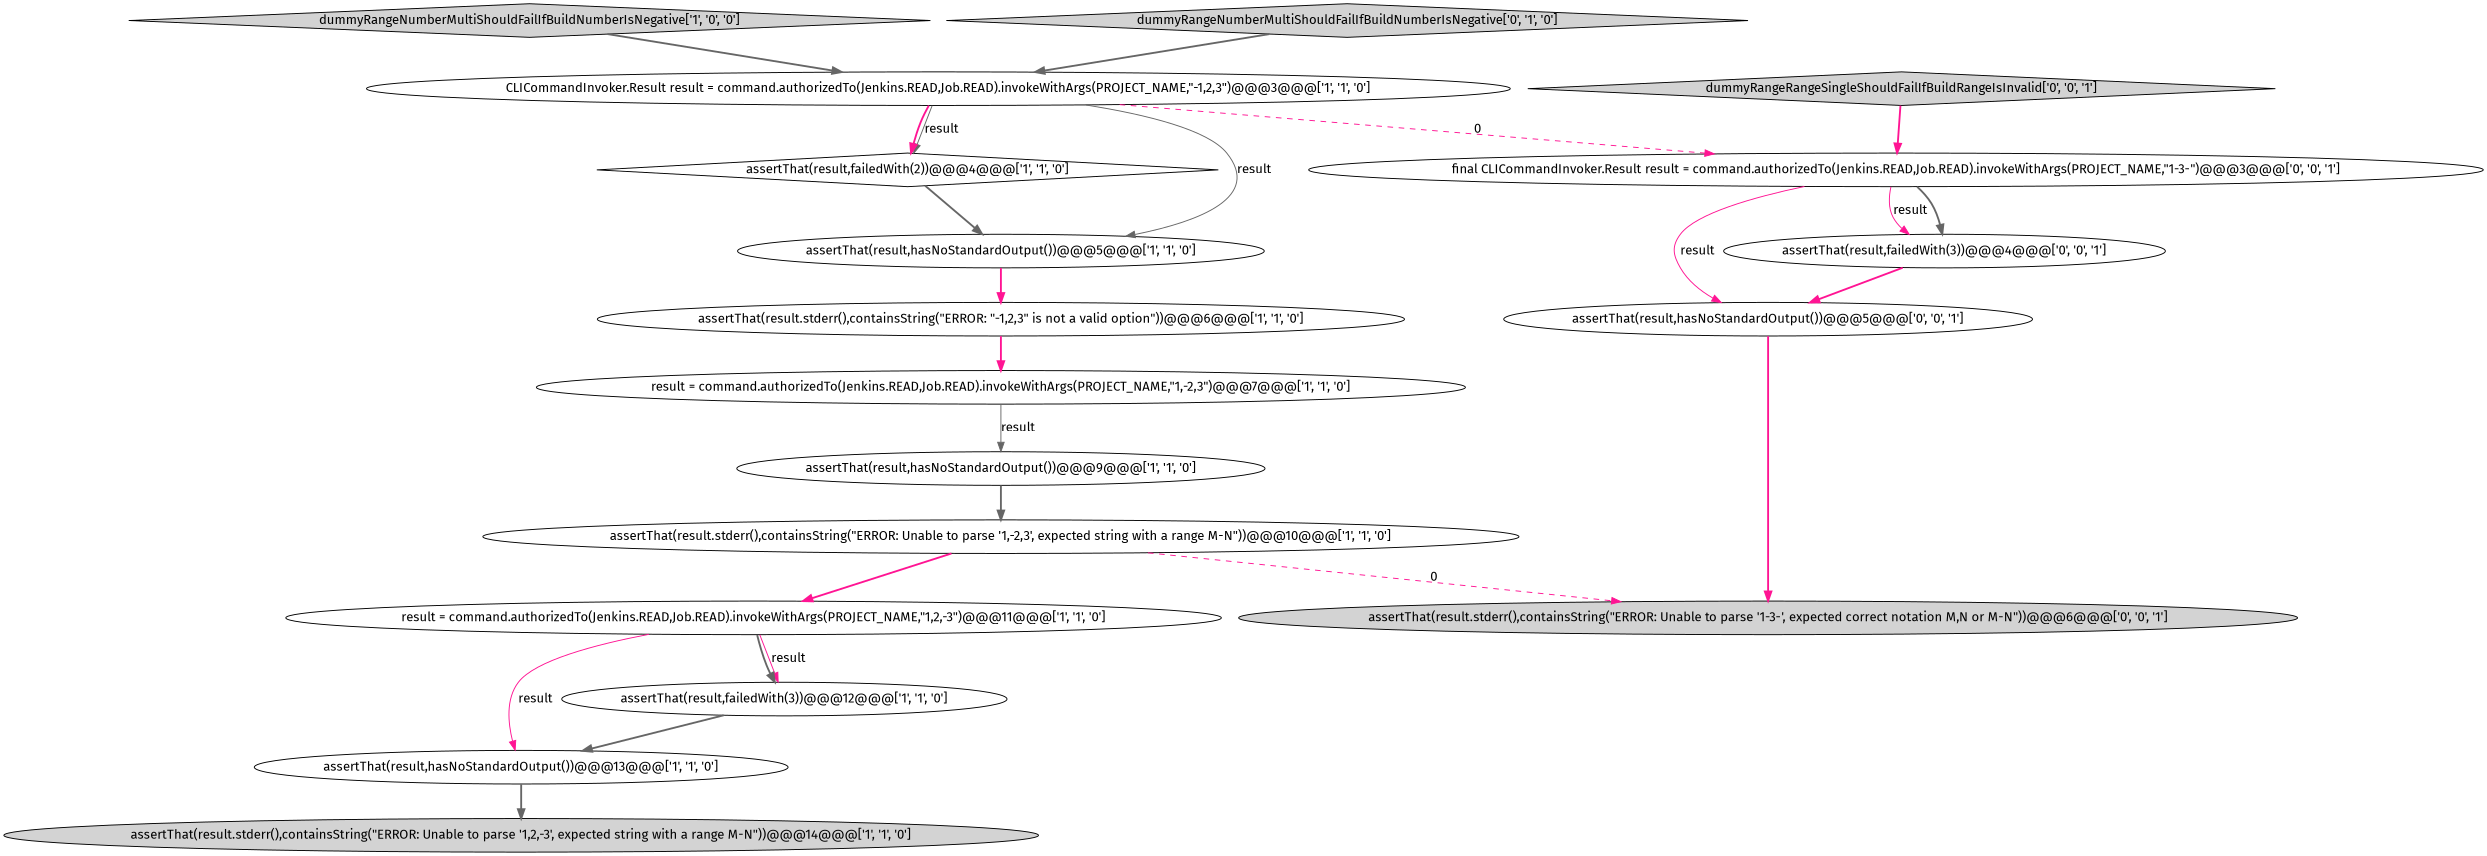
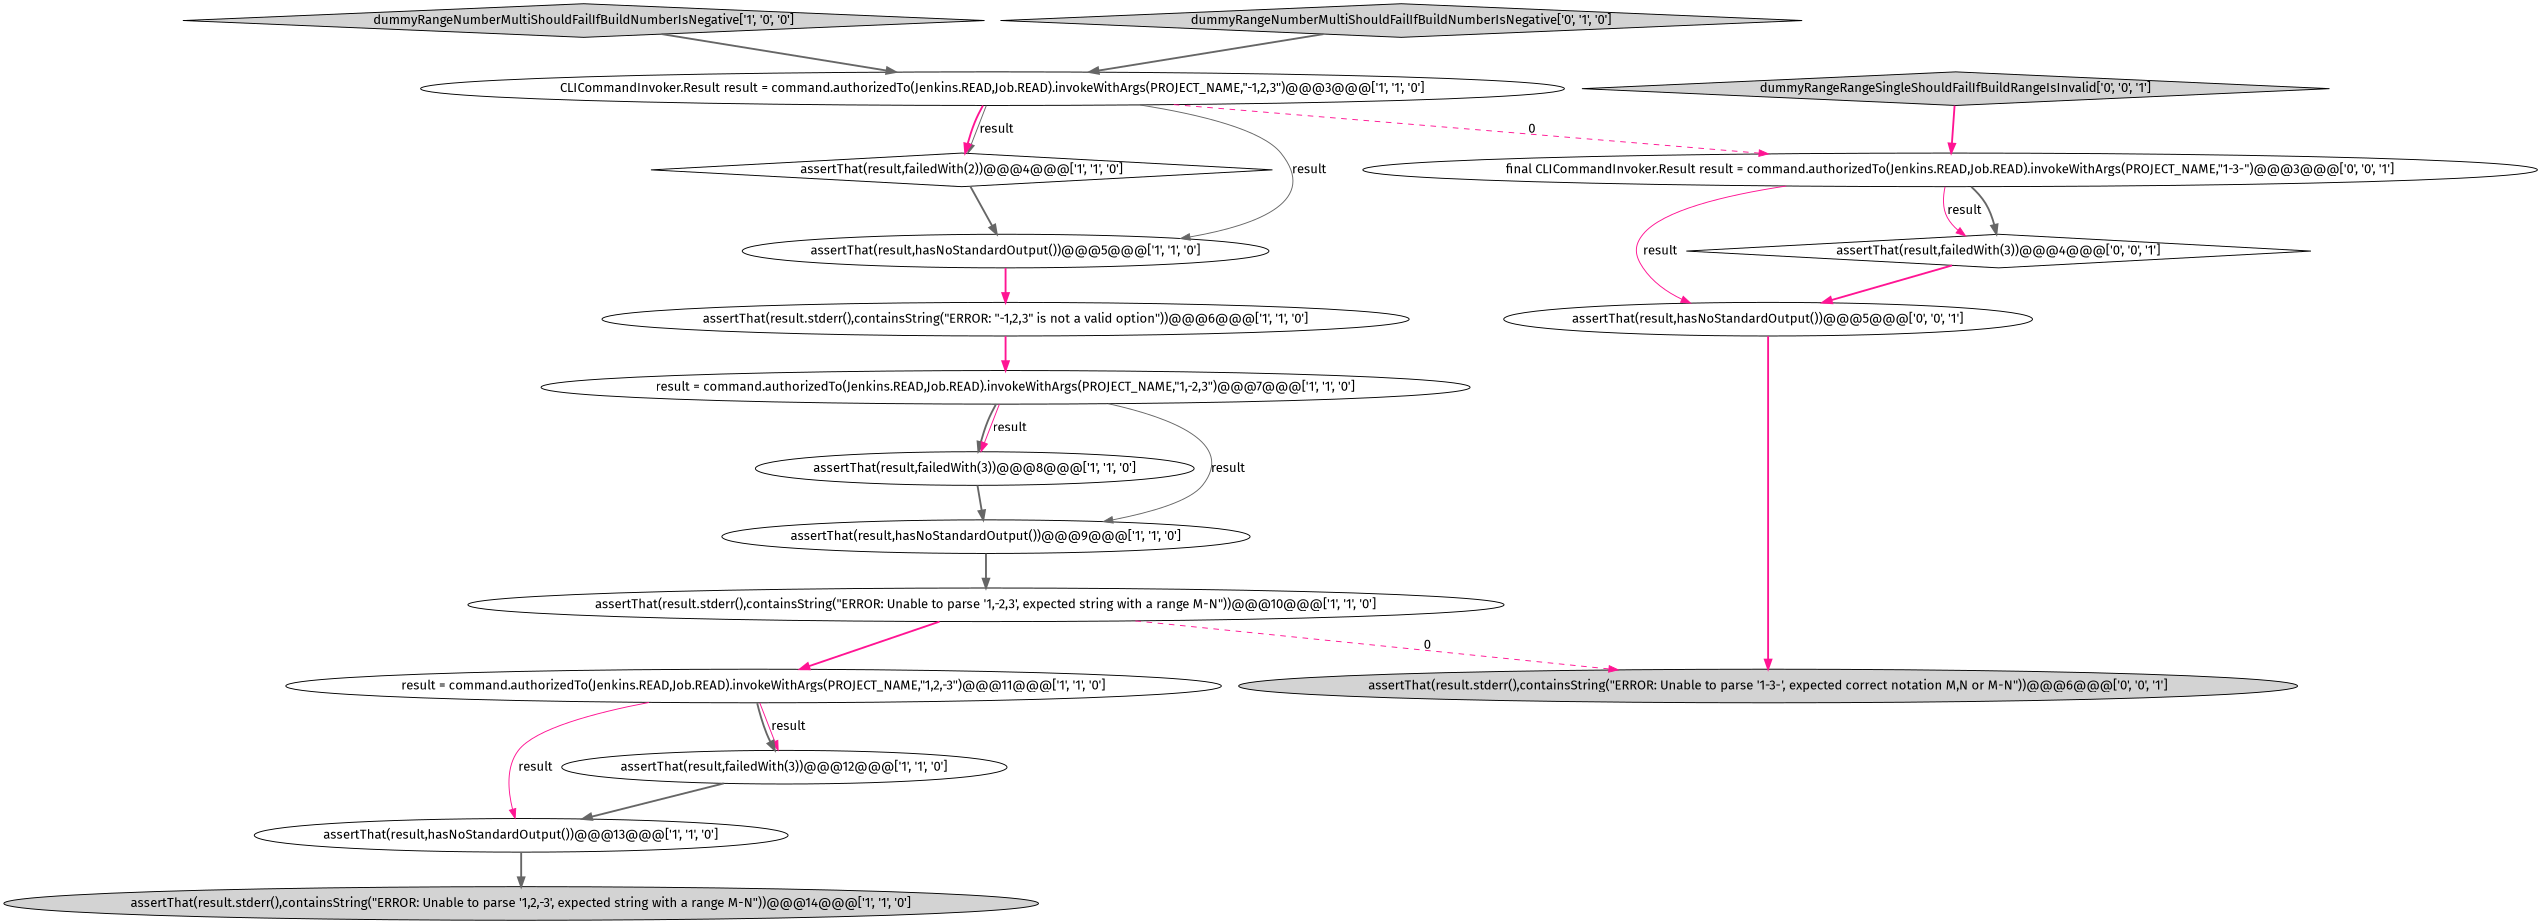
node "assertThat(result,failedWith(3))@@@4@@@['0', '0', '1']": shape ellipse -> diamond
node "assertThat(result,failedWith(3))@@@8@@@['1', '1', '0']": added
